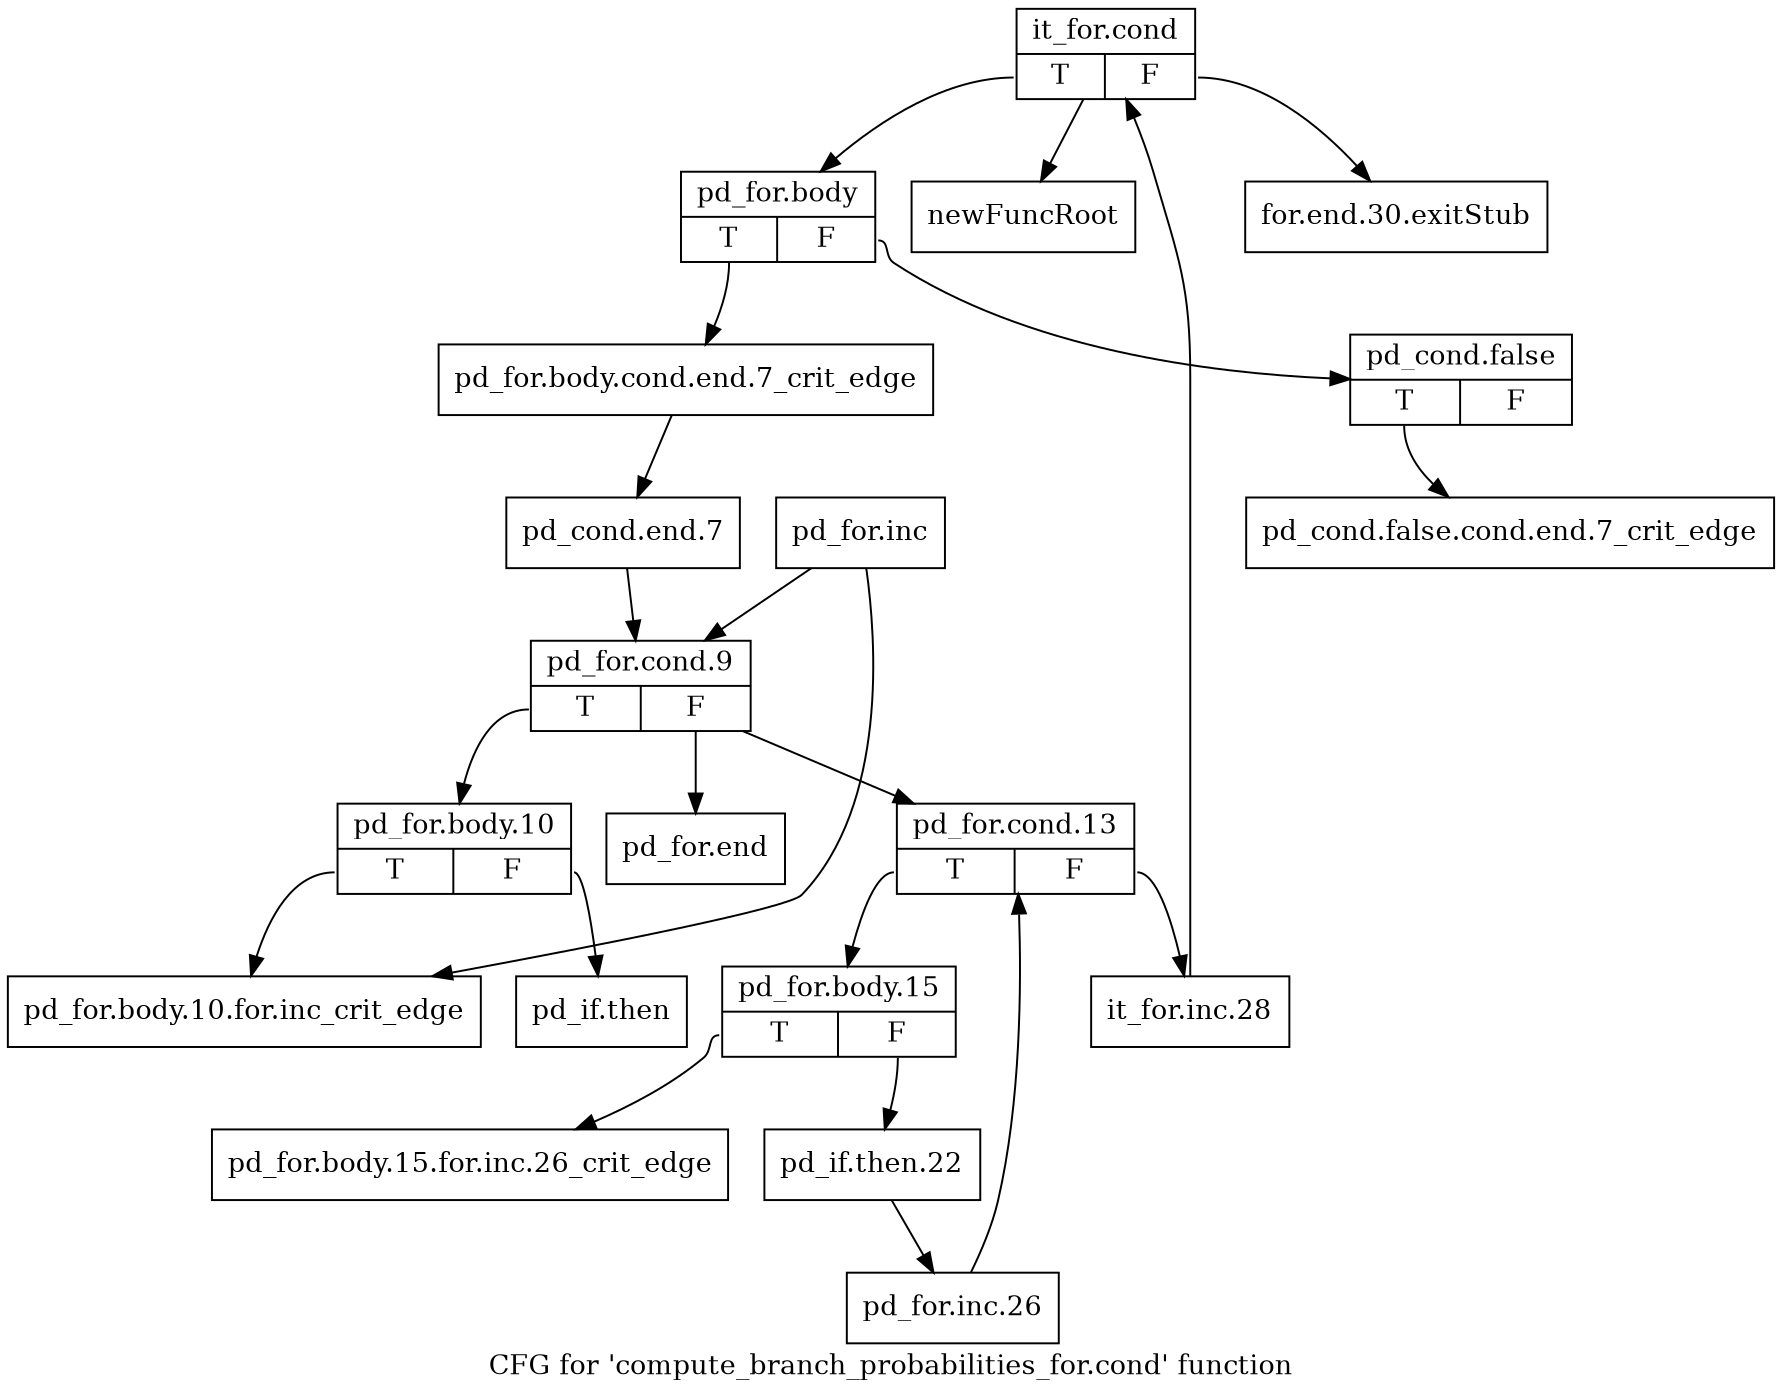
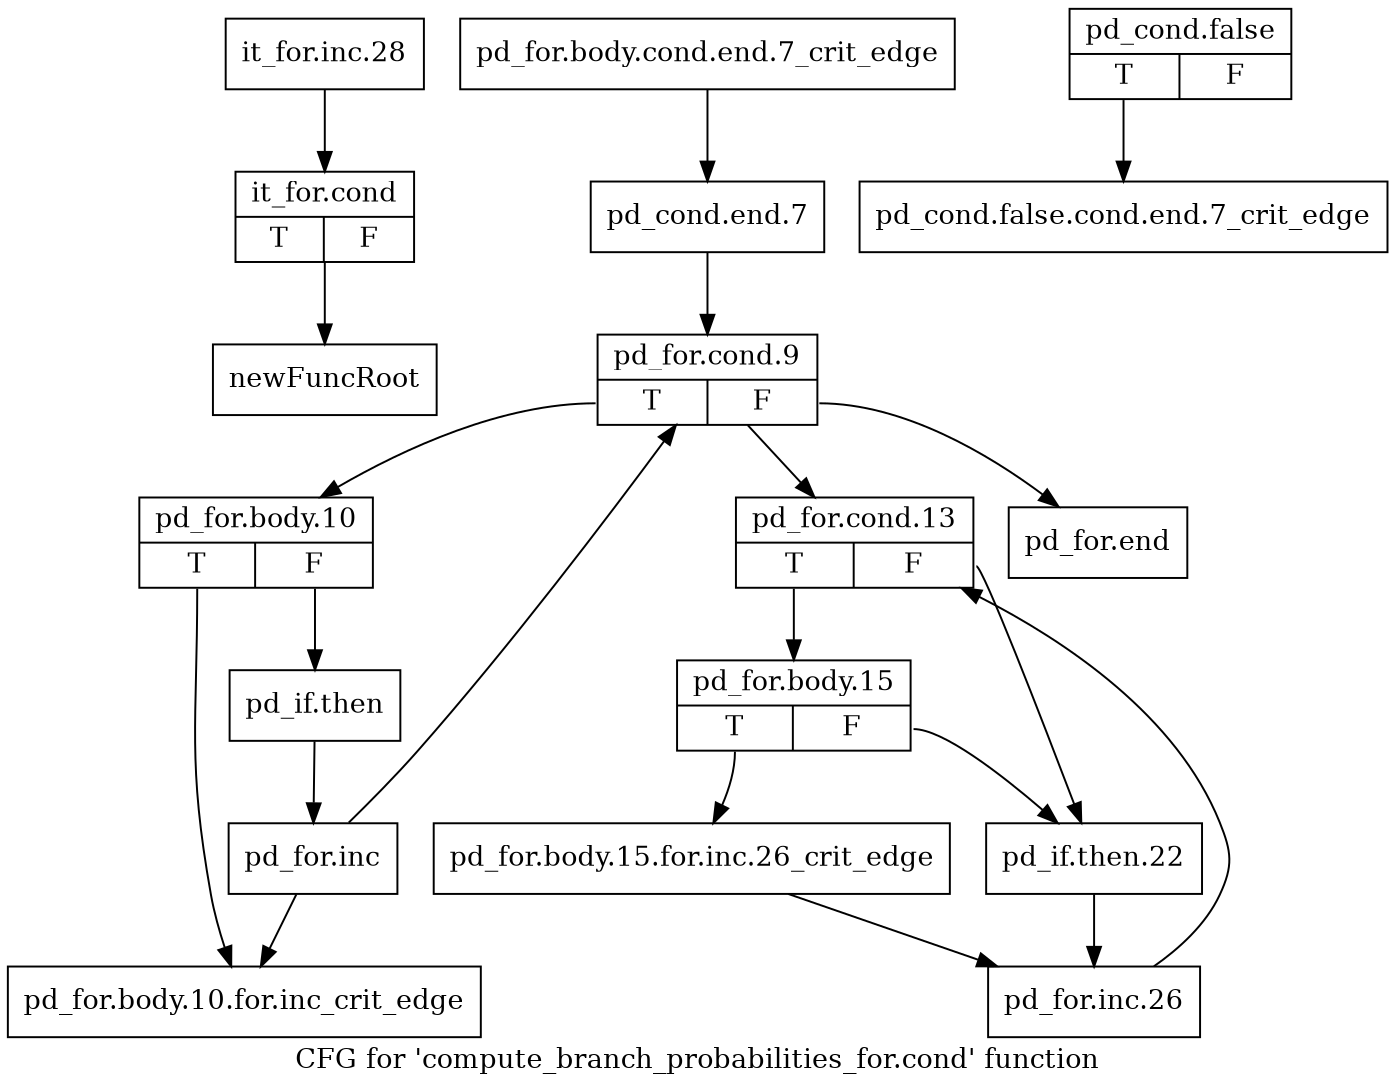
node "pd_for.body": removed
node "for.end.30.exitStub": removed
edge "pd_if.then" -> "pd_for.inc": added
edge "pd_for.cond.13" -> "it_for.inc.28": now "pd_for.cond.13" -> "pd_if.then.22"
edge "pd_for.body.15.for.inc.26_crit_edge" -> "pd_for.inc.26": added
